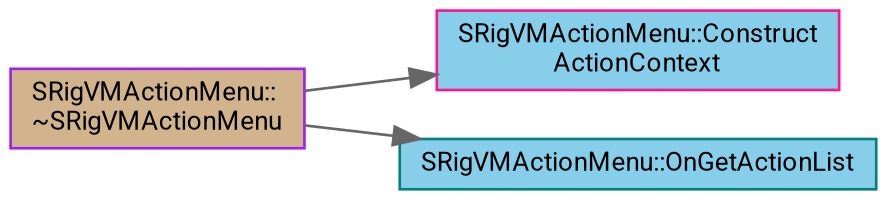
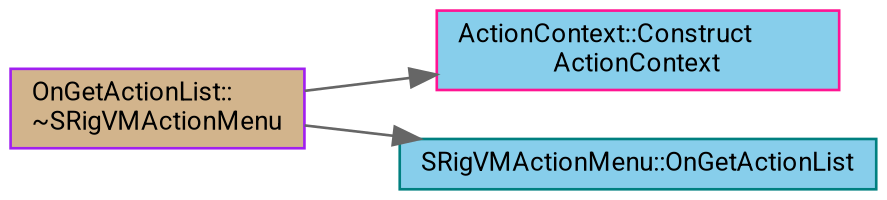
node "SRigVMActionMenu::Construct ActionContext": label "SRigVMActionMenu::Construct ActionContext" -> "ActionContext::Construct ActionContext"
node "SRigVMActionMenu:: ~SRigVMActionMenu": label "SRigVMActionMenu:: ~SRigVMActionMenu" -> "OnGetActionList:: ~SRigVMActionMenu"
